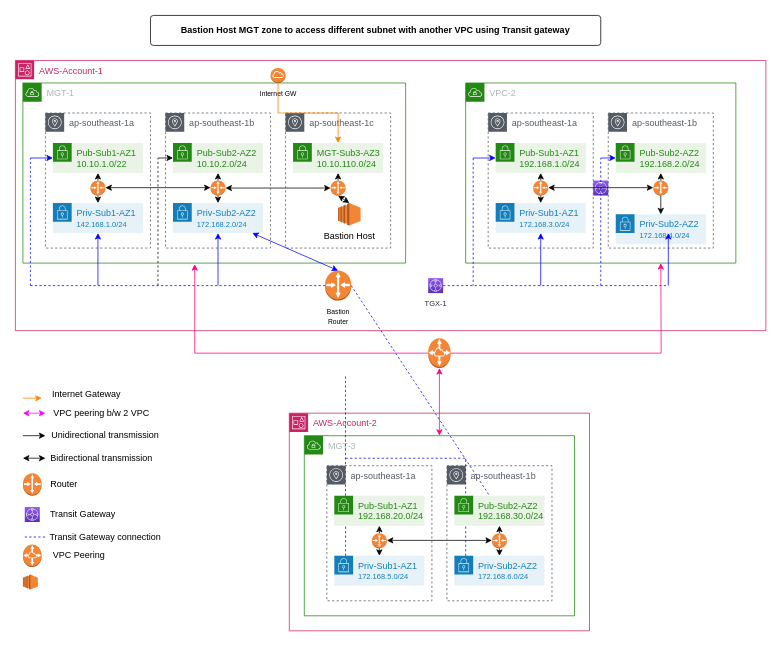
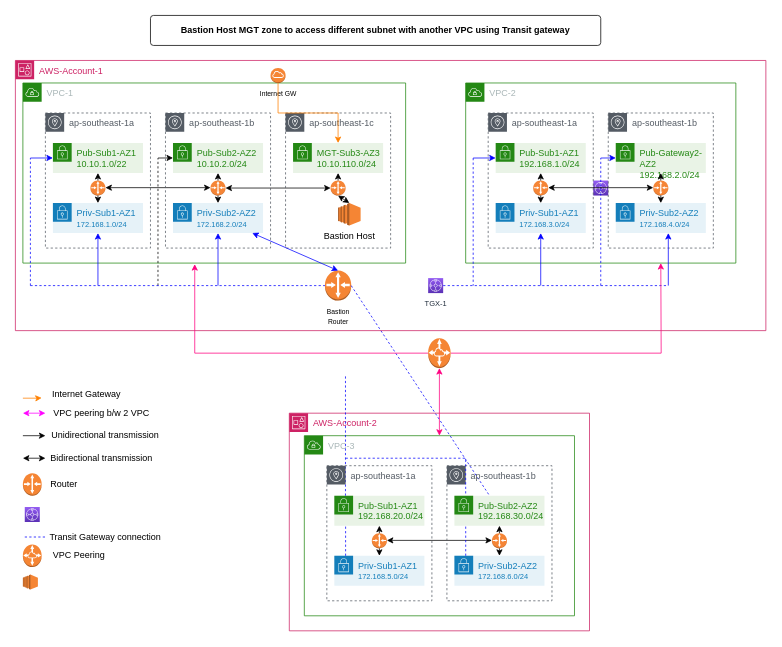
node "MGT-1": label "MGT-1" -> "VPC-1"
node "Pub-Sub2-AZ2 192.168.2.0/24": label "Pub-Sub2-AZ2 192.168.2.0/24" -> "Pub-Gateway2-AZ2 192.168.2.0/24"
node "Priv-Sub1-AZ1 142.168.1.0/24": label "Priv-Sub1-AZ1 142.168.1.0/24" -> "Priv-Sub1-AZ1 172.168.1.0/24"
node "Priv-Sub2-AZ2 172.168.4.0/24": moved (660, 229) -> (660, 218)
node "MGT-3": label "MGT-3" -> "VPC-3"
node "Transit Gateway": removed
